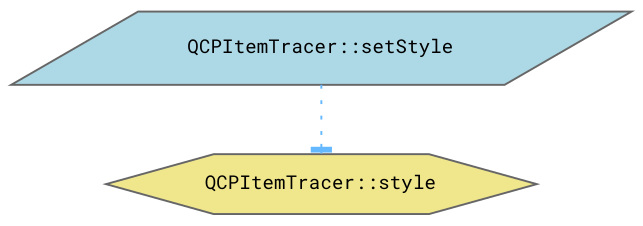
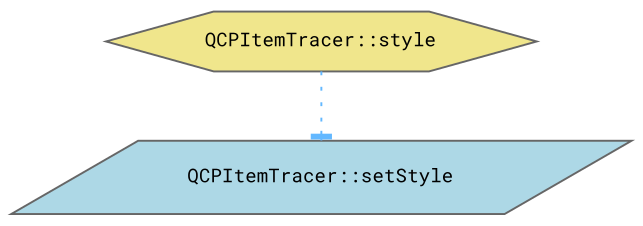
edge "QCPItemTracer::setStyle" -> "QCPItemTracer::style": reversed
